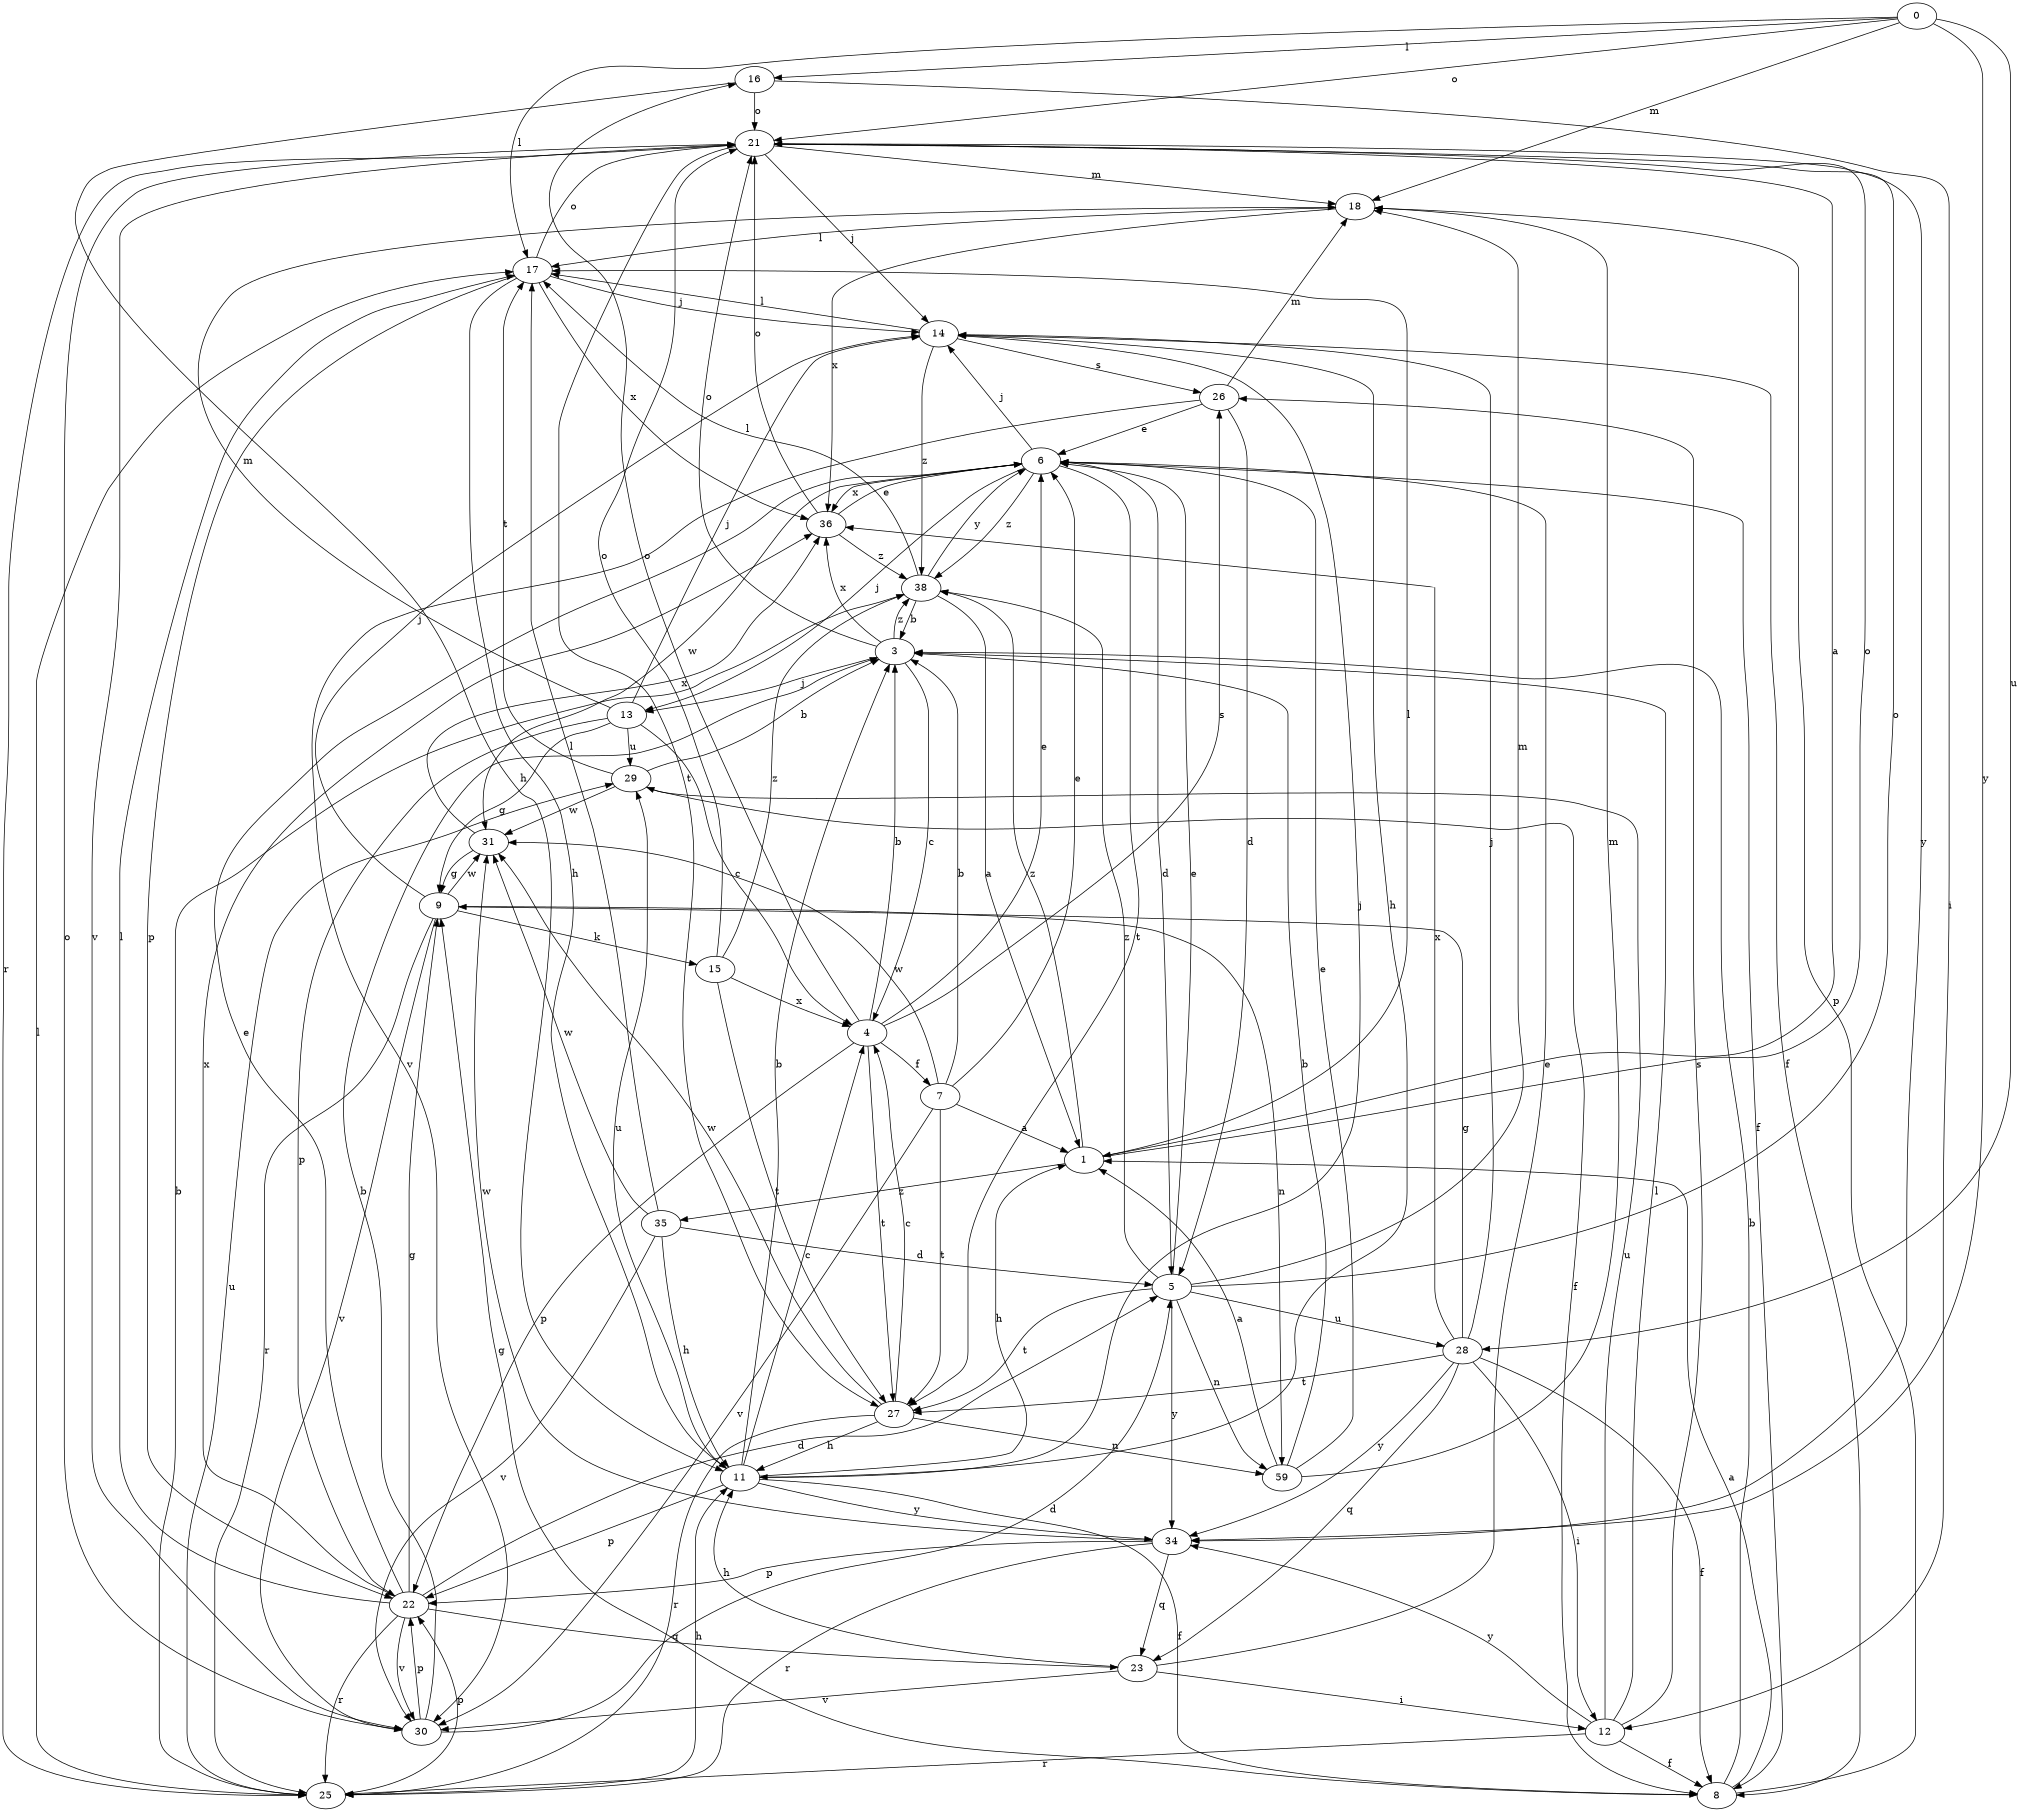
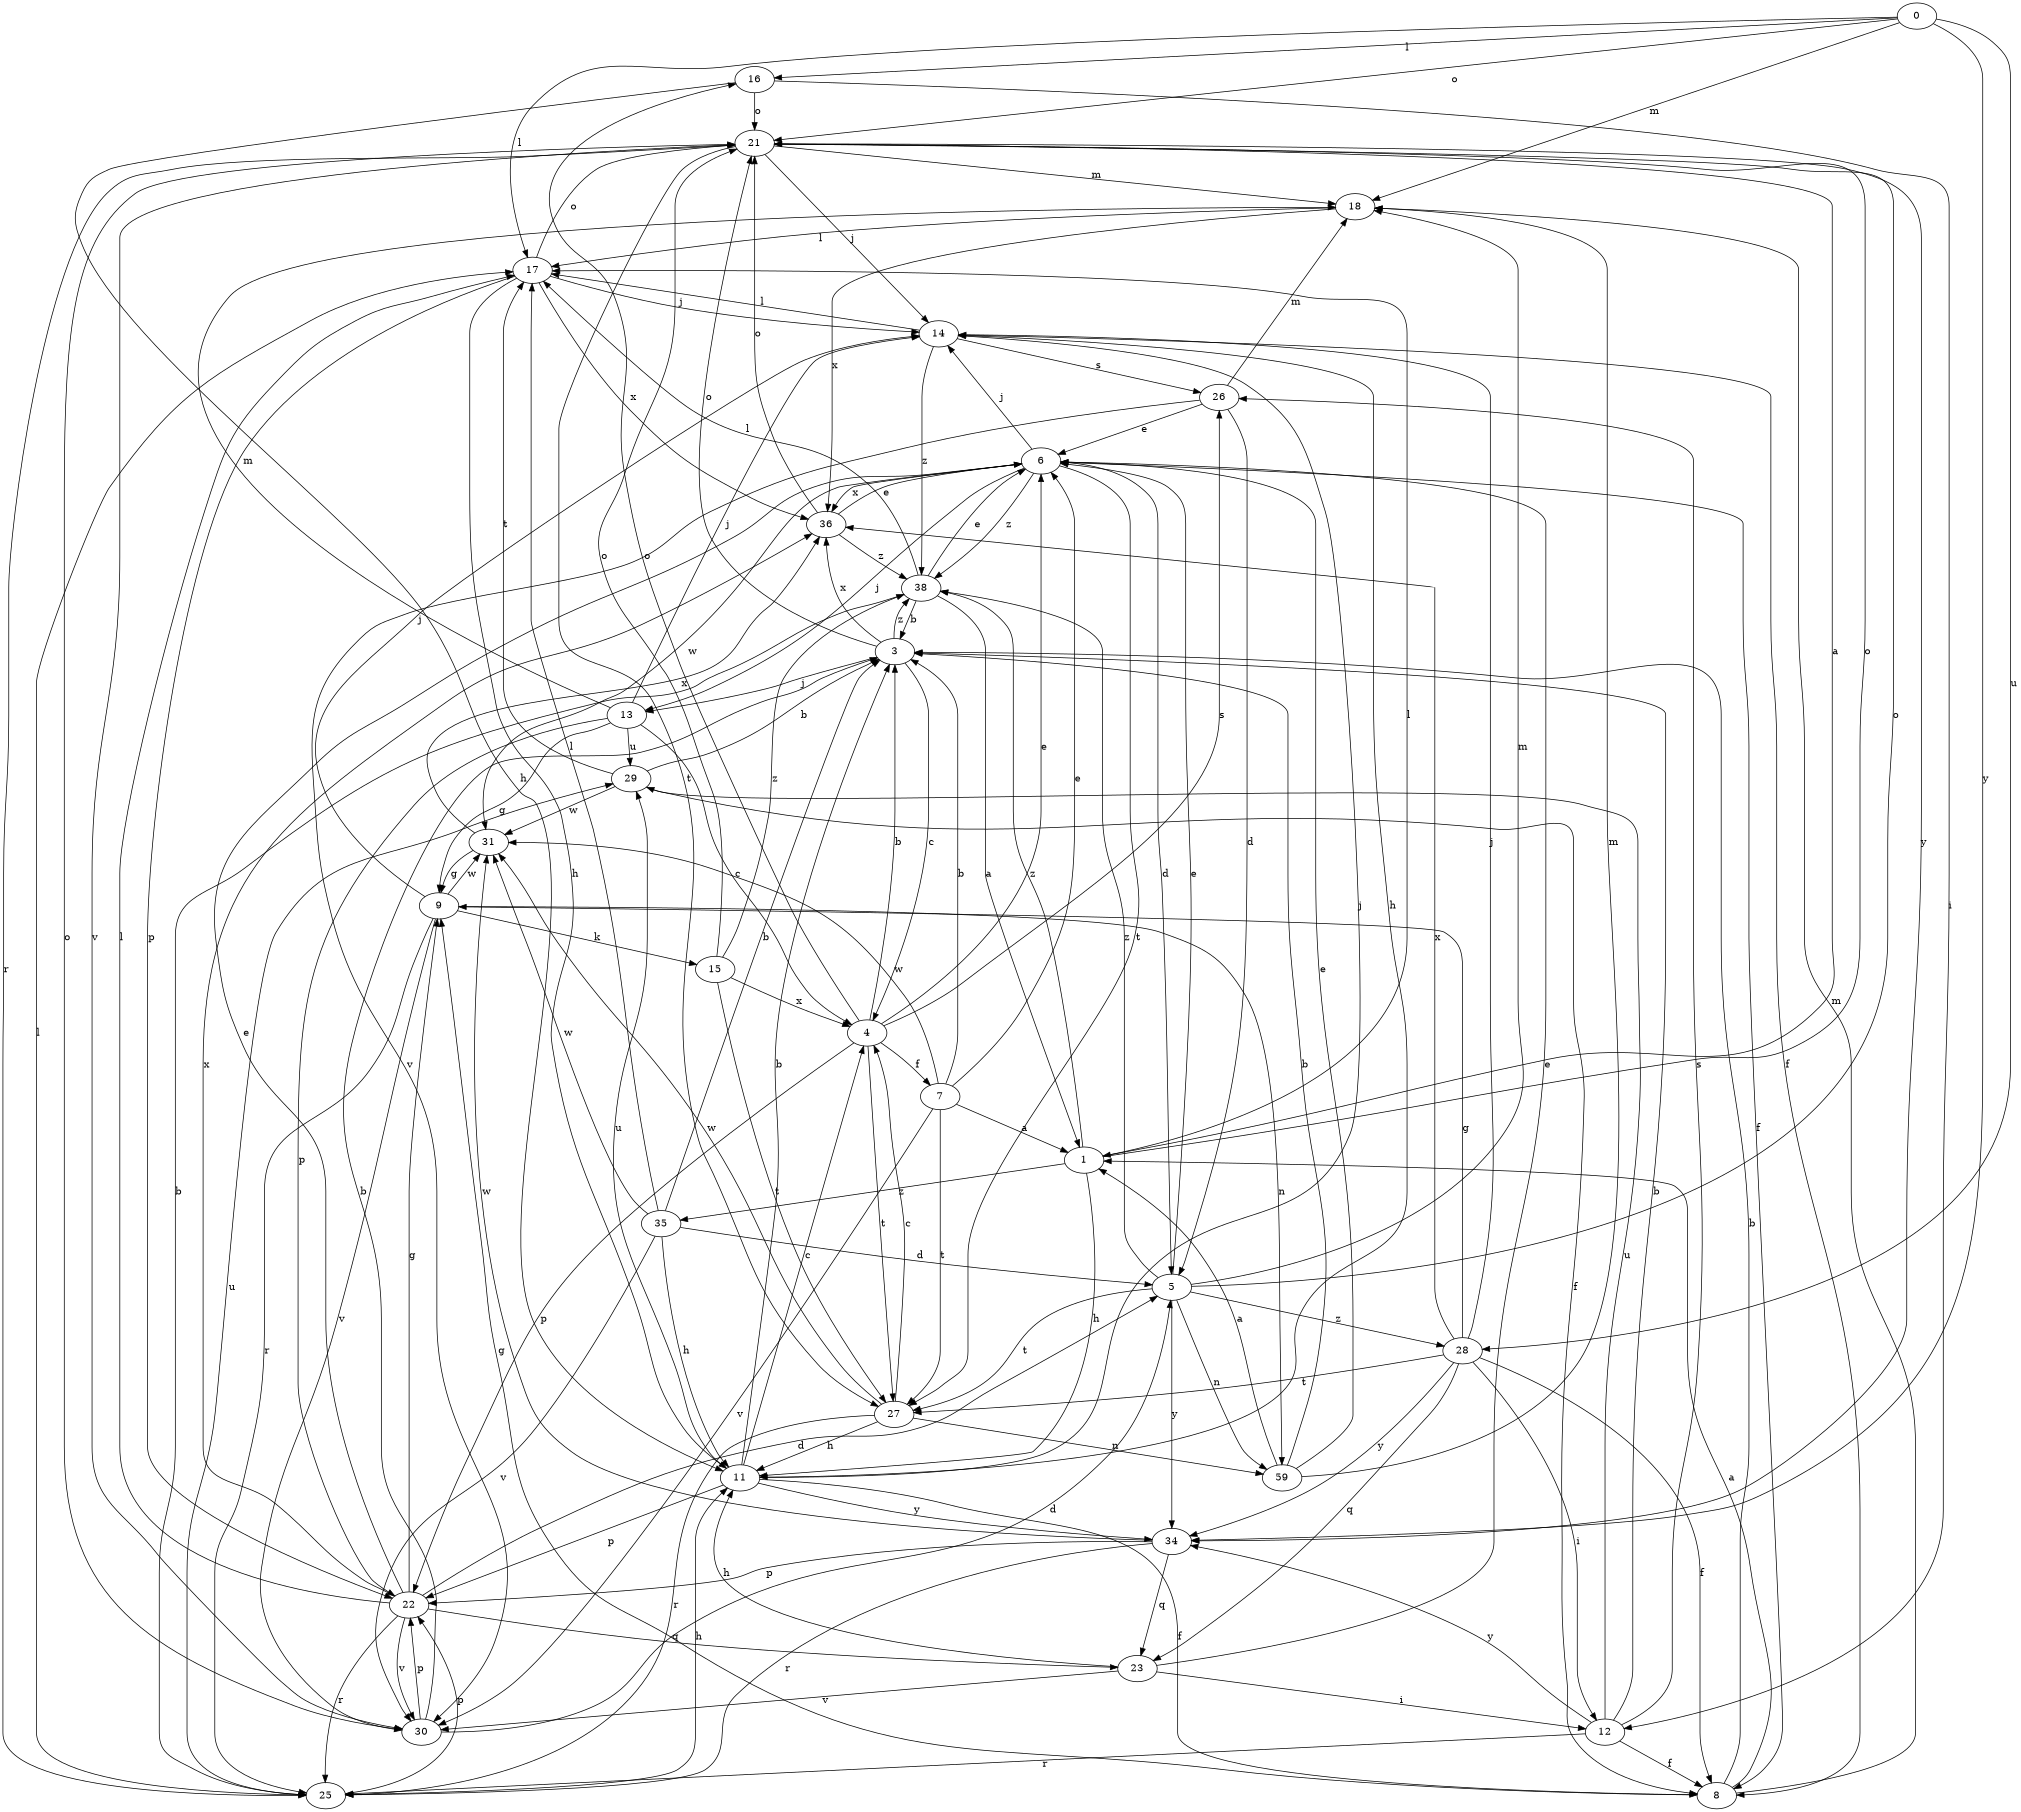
edge "38" -> "6": label "y" -> "e"
edge "35" -> "3": added, label "b"
edge "8" -> "18": label "p" -> "m"
edge "12" -> "3": label "l" -> "b"
edge "5" -> "28": label "u" -> "z"
edge "11" -> "1": reversed
